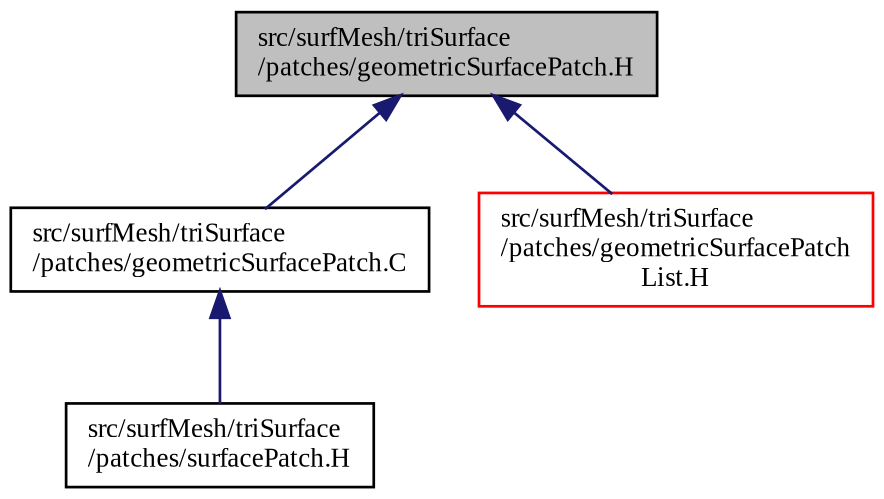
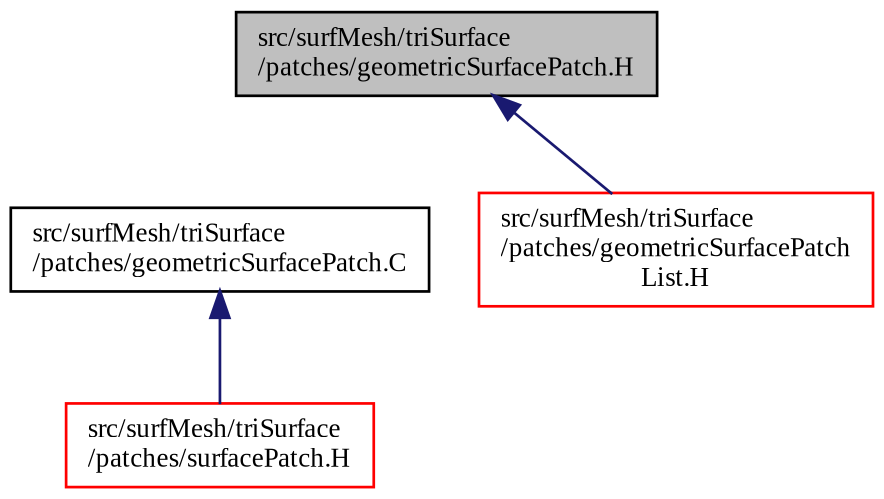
edge "src/surfMesh/triSurface /patches/geometricSurfacePatch.C" -> "src/surfMesh/triSurface /patches/geometricSurfacePatch.H": removed
node "src/surfMesh/triSurface /patches/surfacePatch.H": color black -> red
